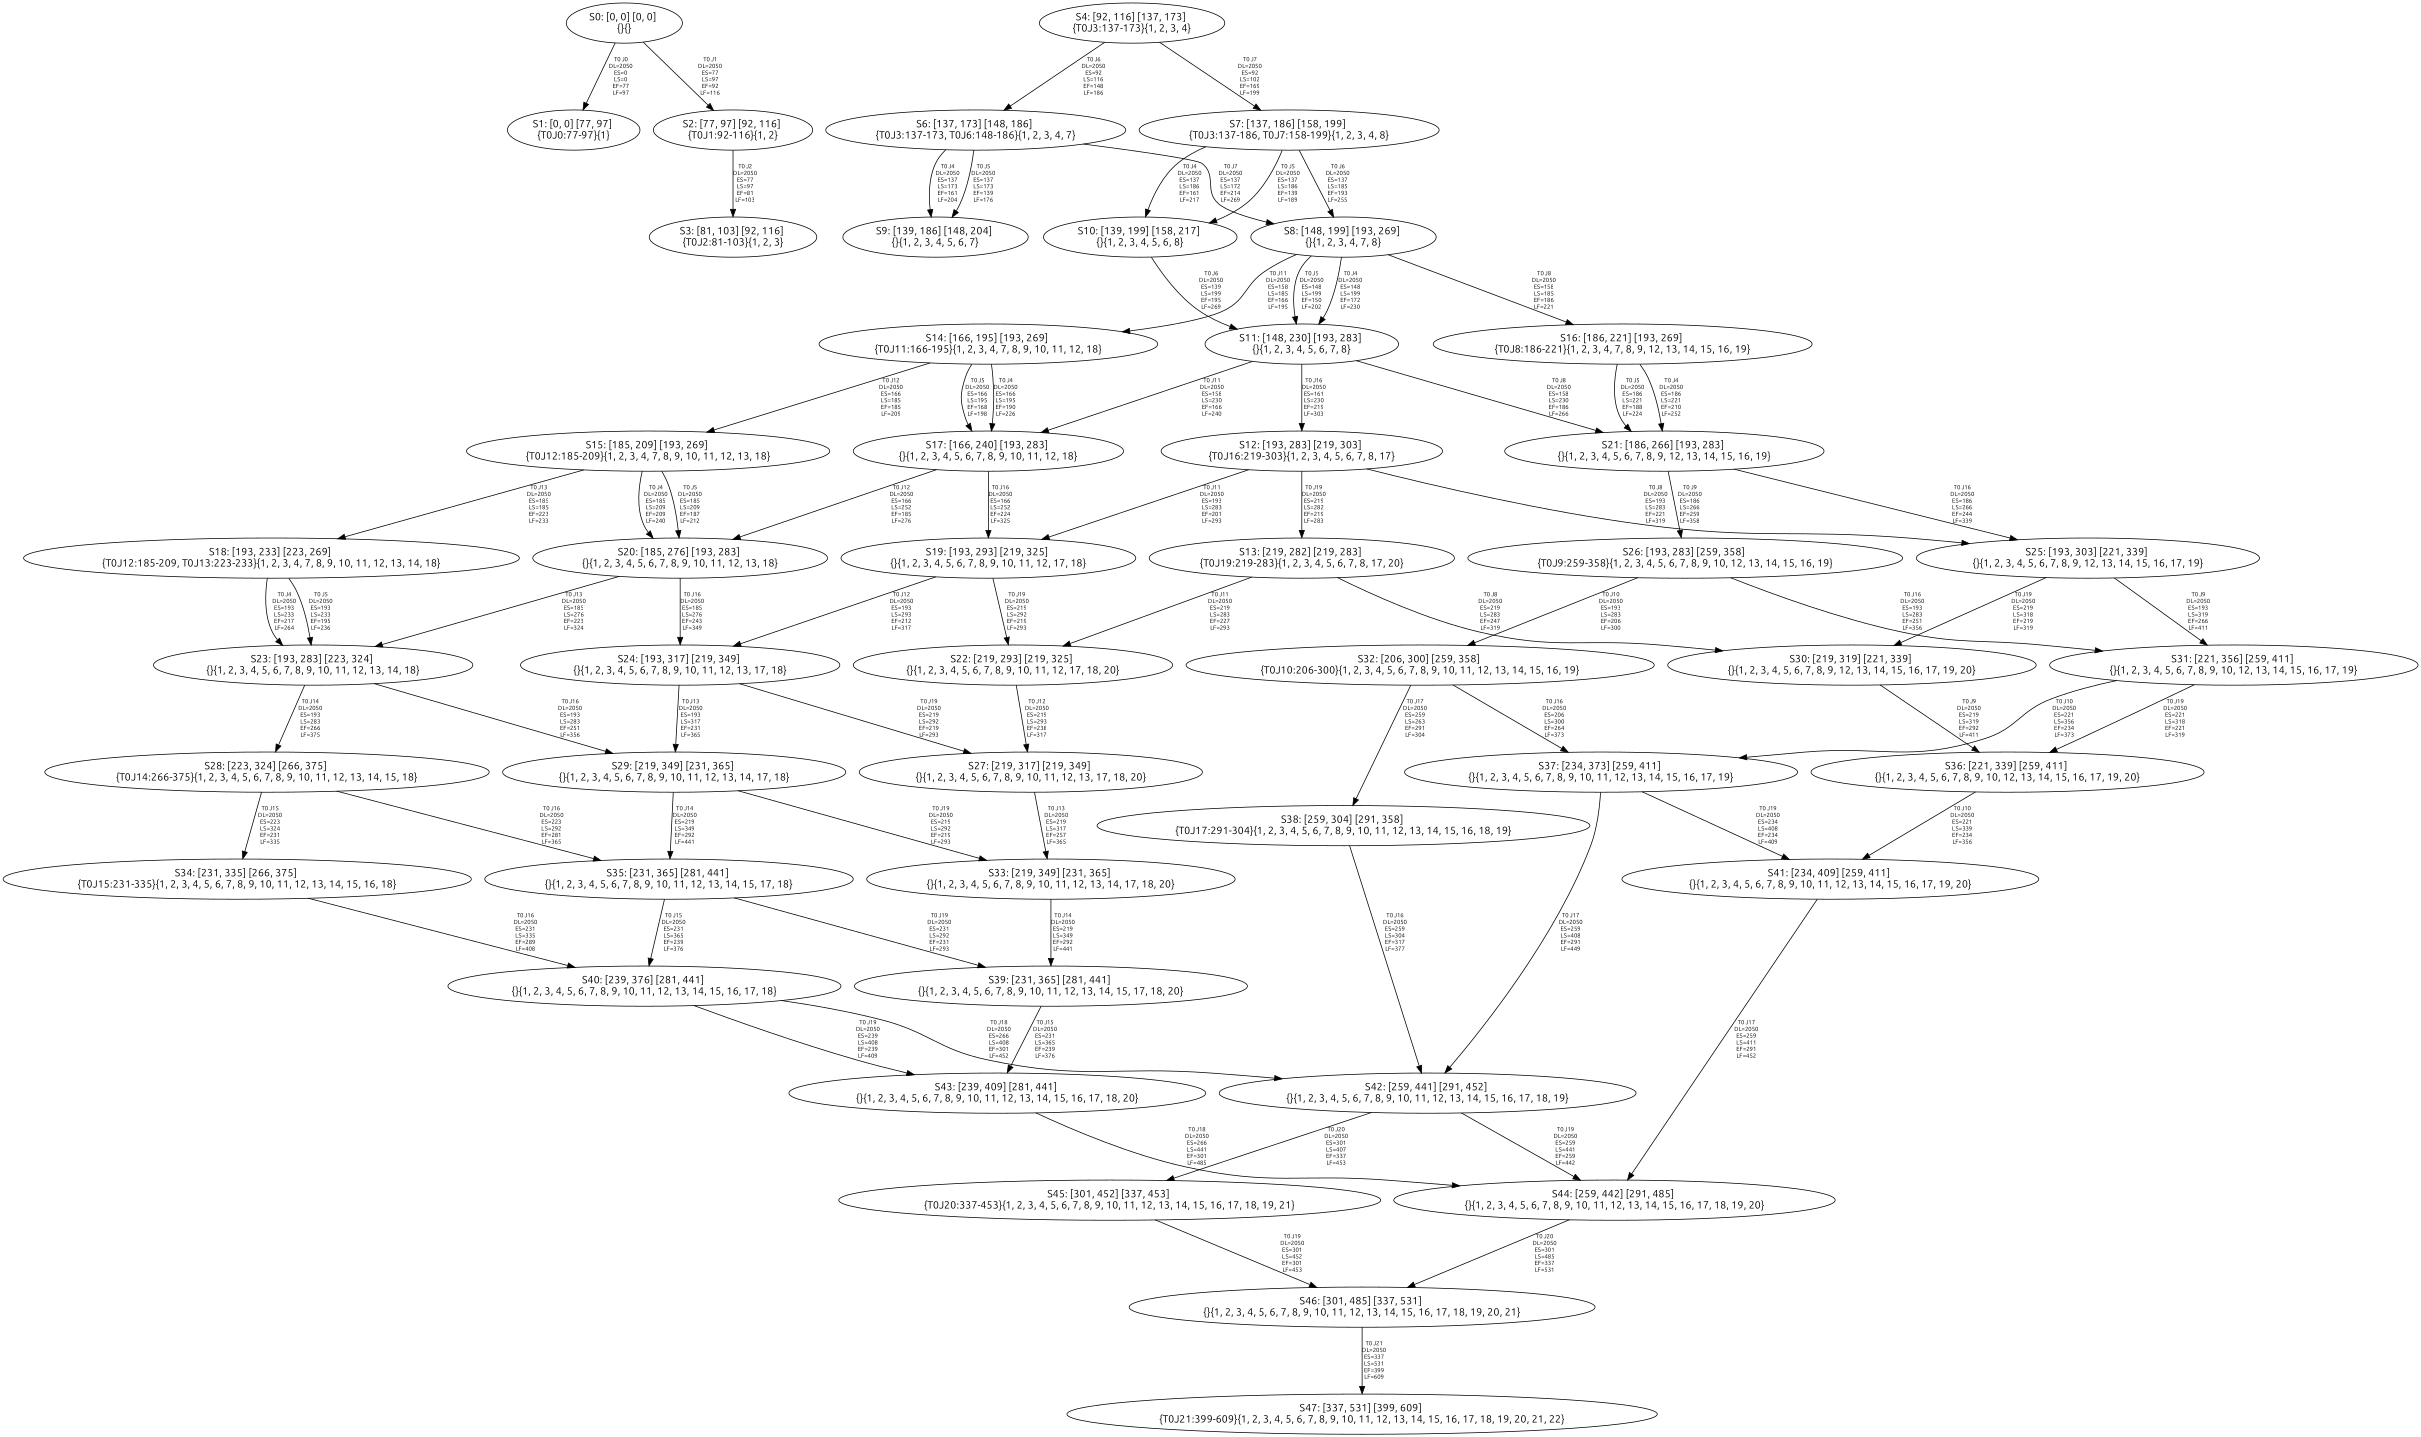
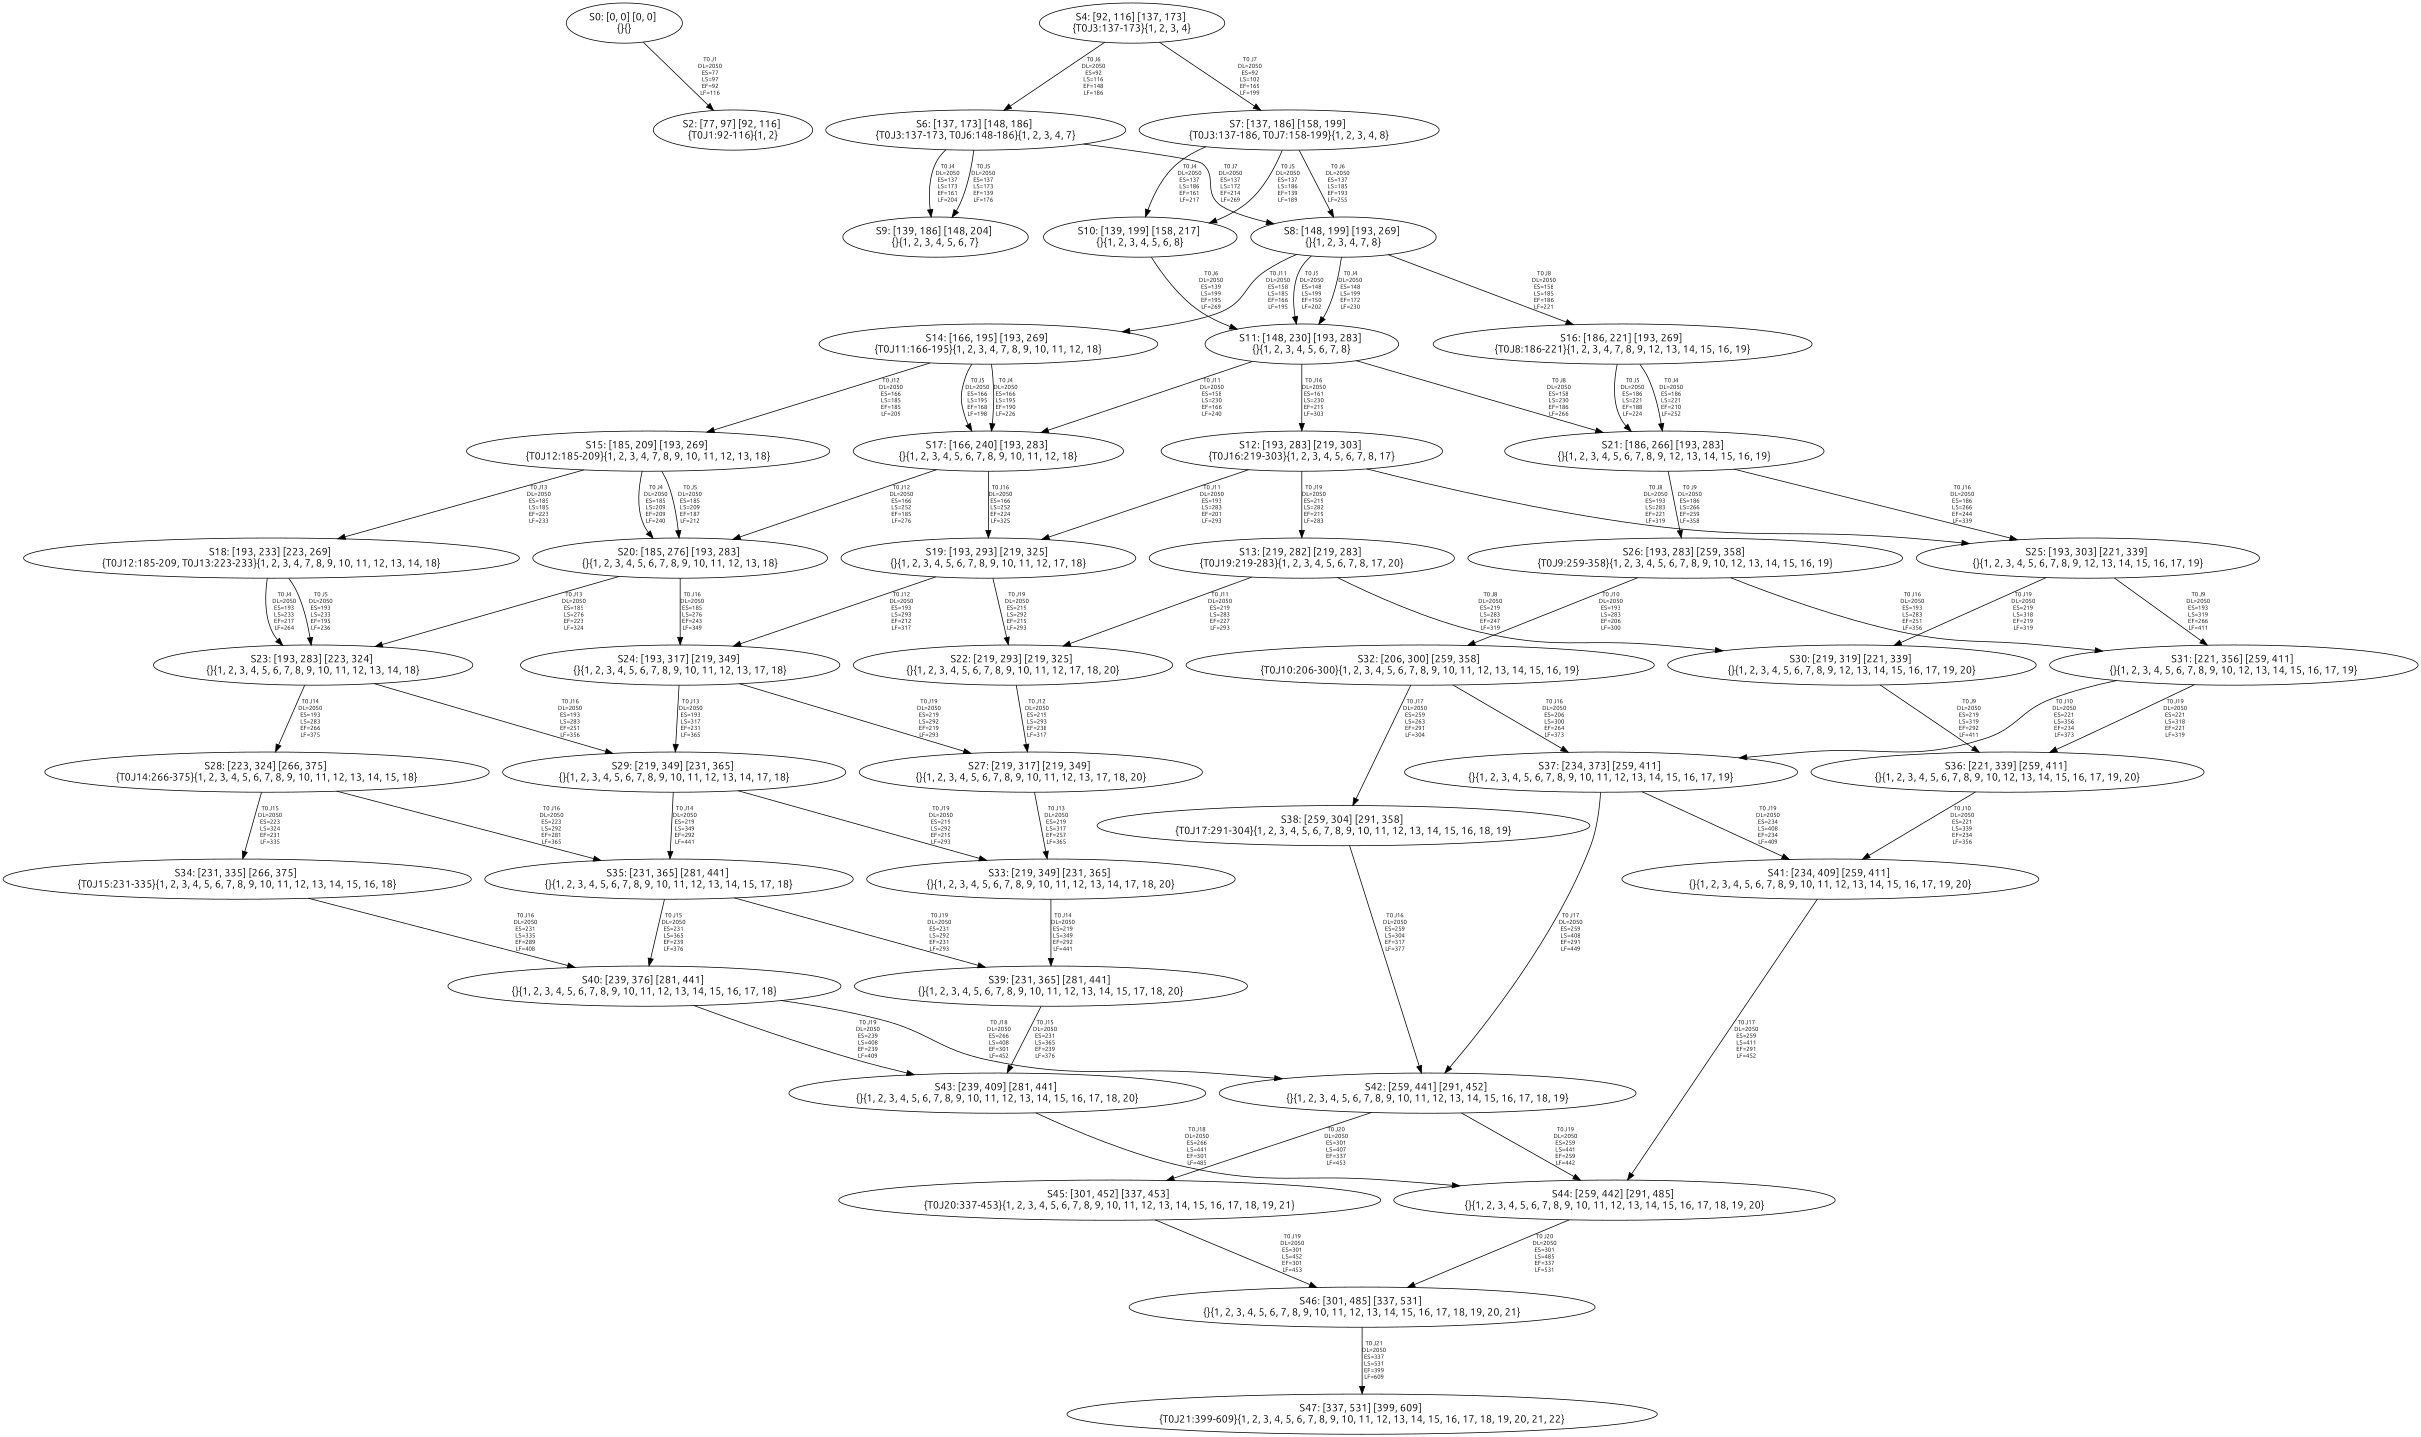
node "S1: [0, 0] [77, 97] {T0J0:77-97}{1}": removed
node "S3: [81, 103] [92, 116] {T0J2:81-103}{1, 2, 3}": removed
